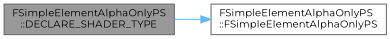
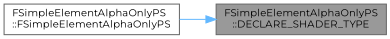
edge "FSimpleElementAlphaOnlyPS ::DECLARE_SHADER_TYPE" -> "FSimpleElementAlphaOnlyPS ::FSimpleElementAlphaOnlyPS": reversed
